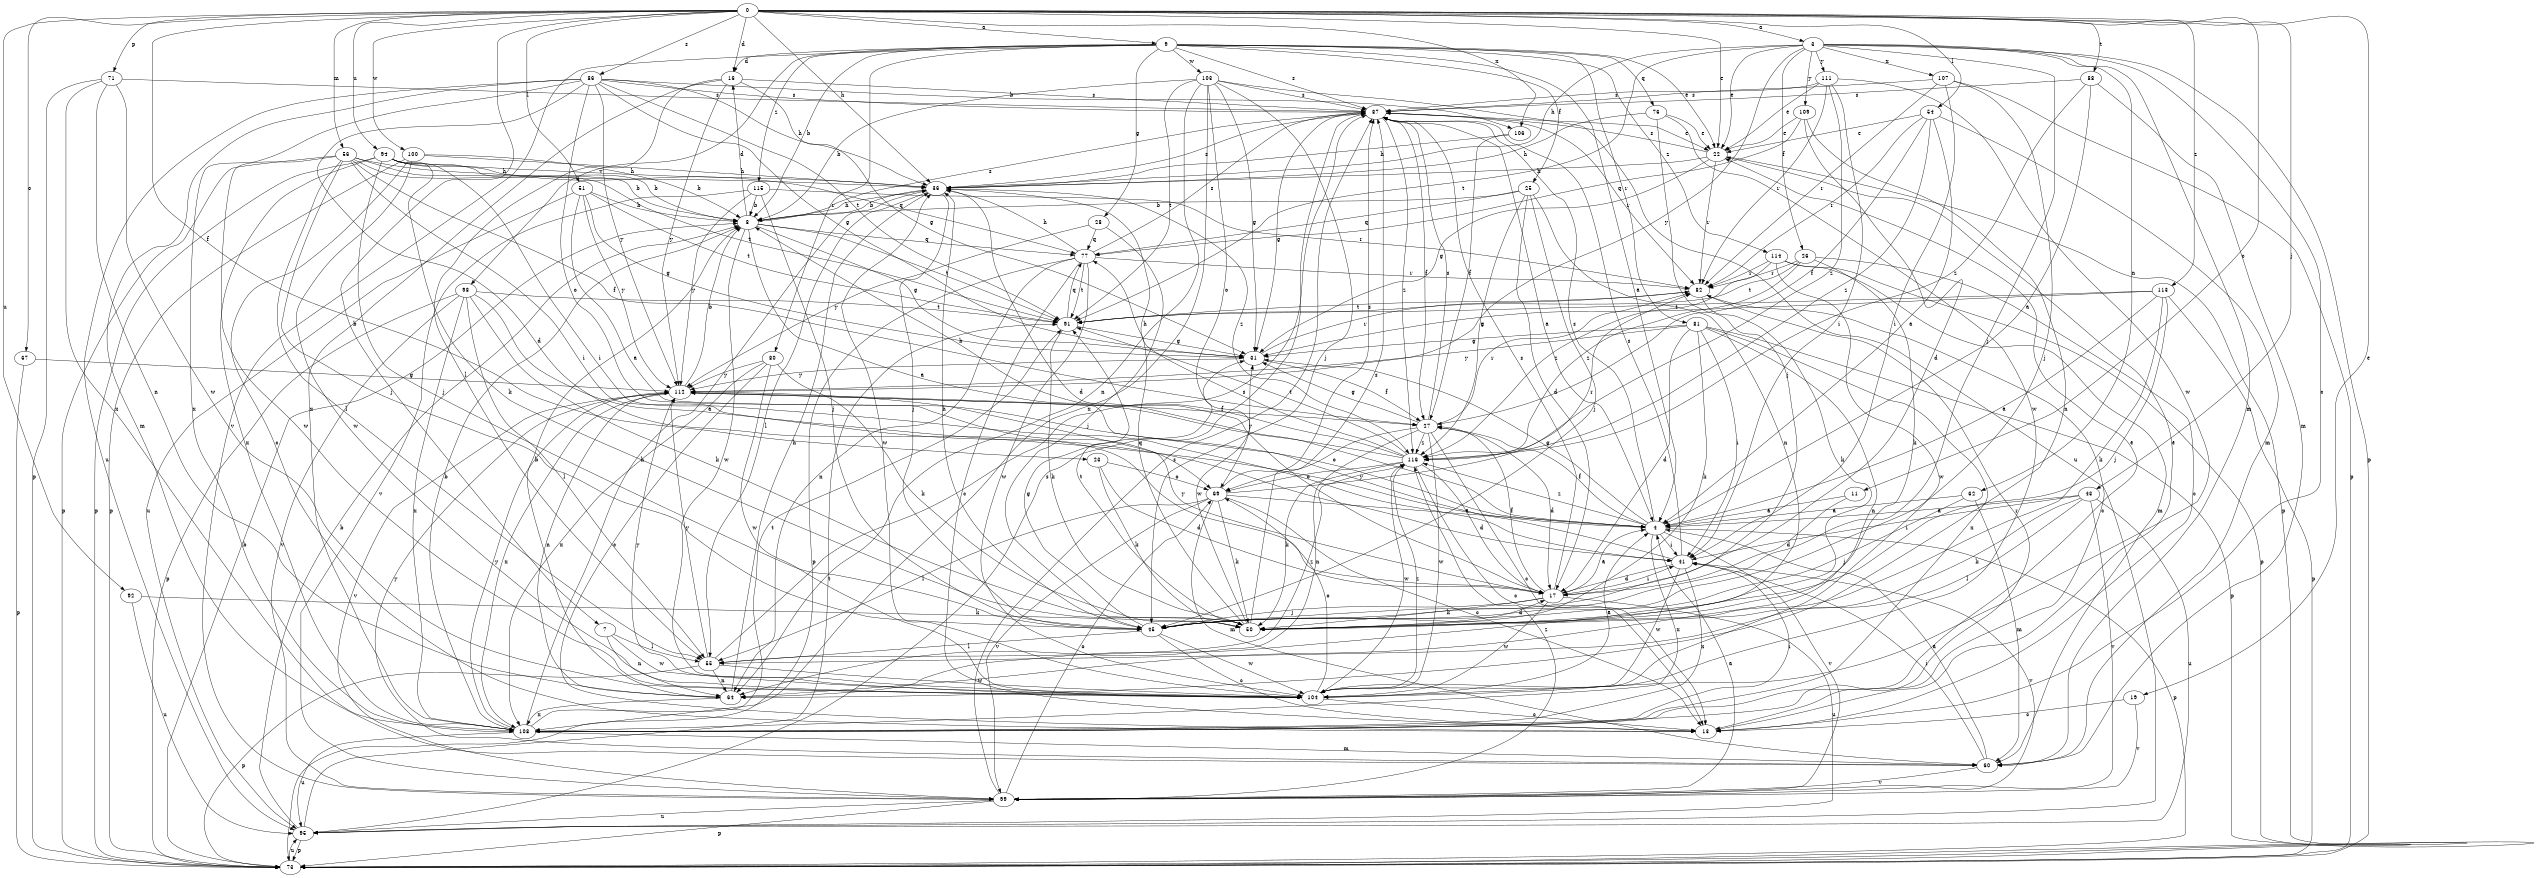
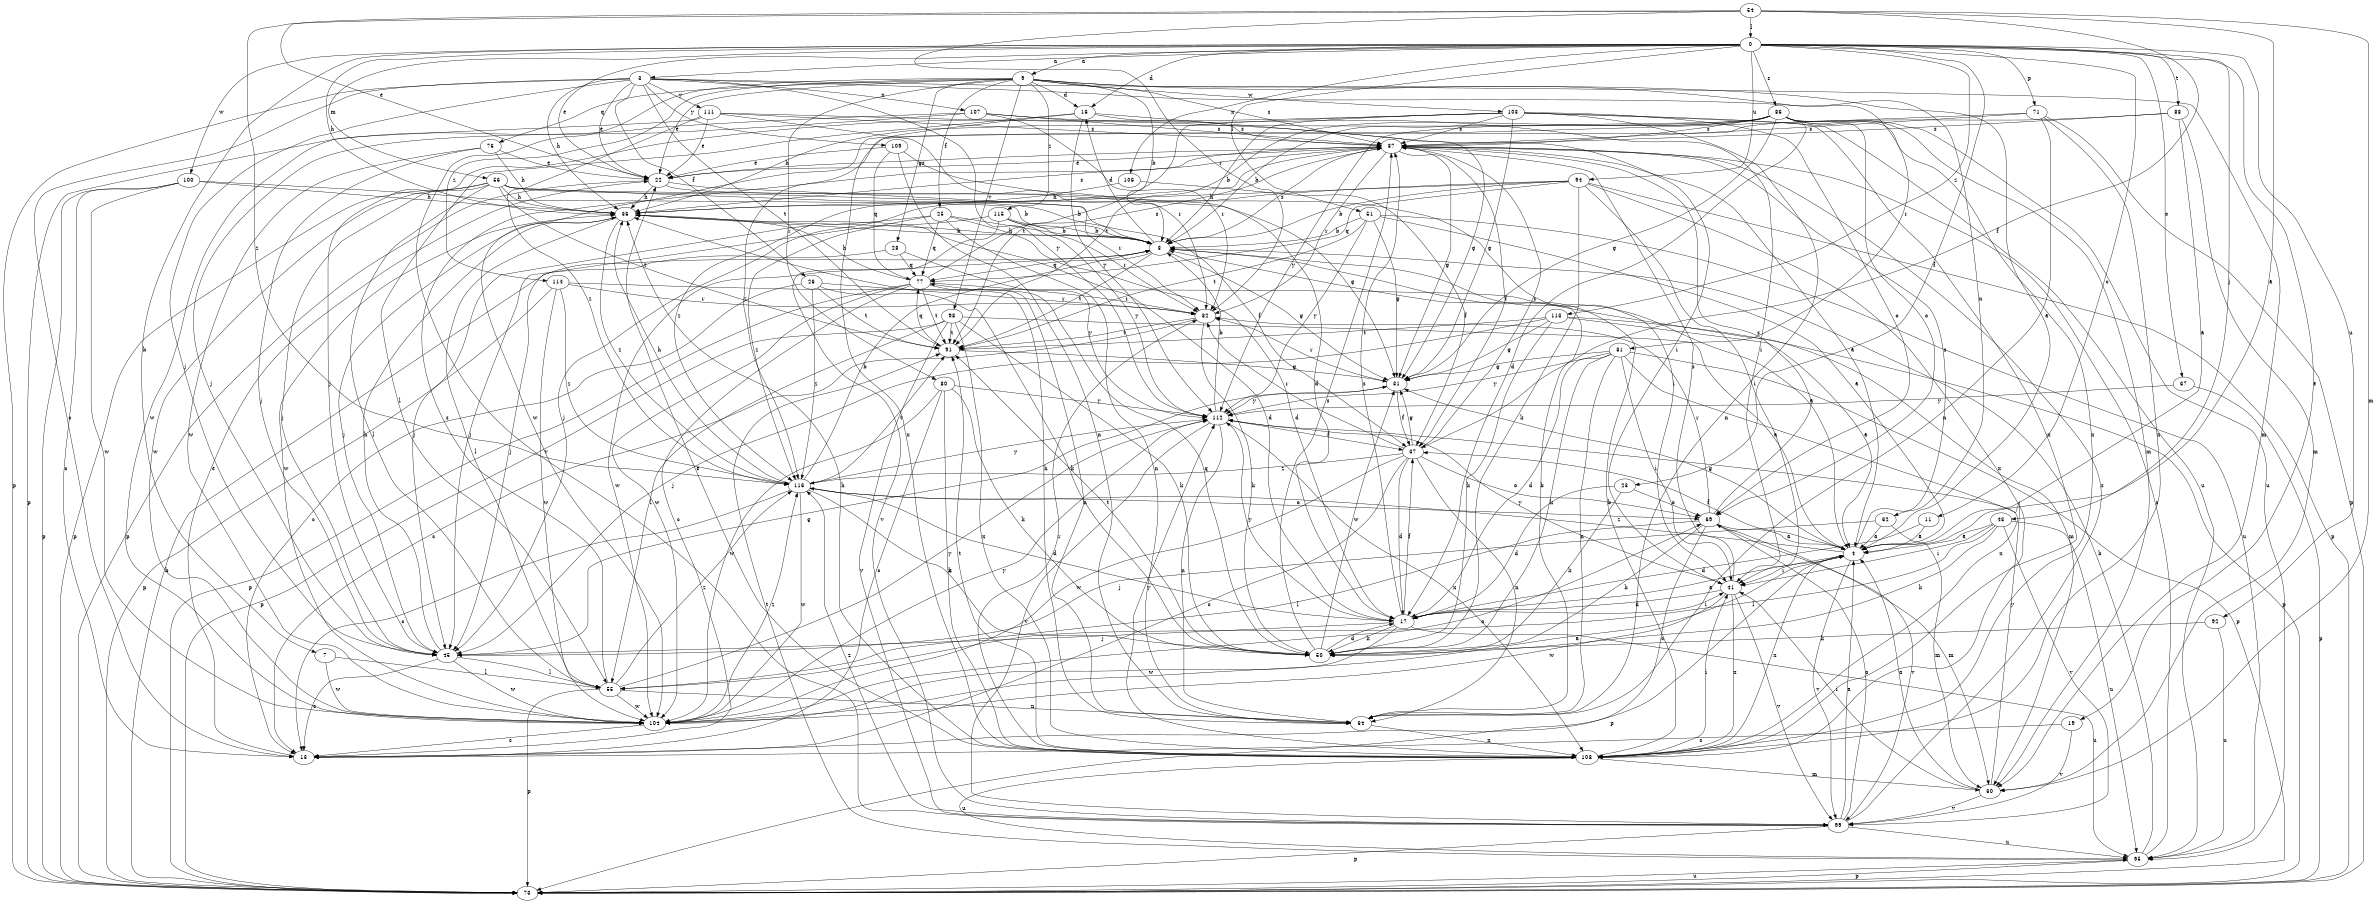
edge "0" -> "54": reversed
edge "86" -> "106": now "86" -> "8"
edge "67" -> "112": label "g" -> "y"
node "27": label "27" -> "37"
edge "91" -> "50": removed, label "k"
edge "7" -> "64": removed, label "n"
